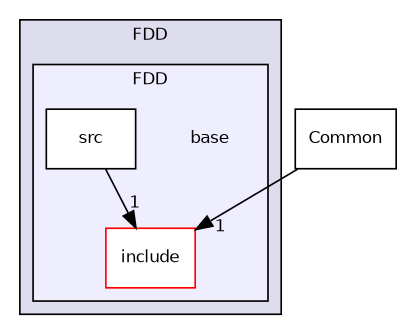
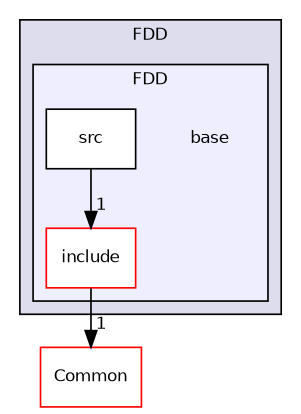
node "Common": color black -> red
edge "Common" -> "include": reversed
